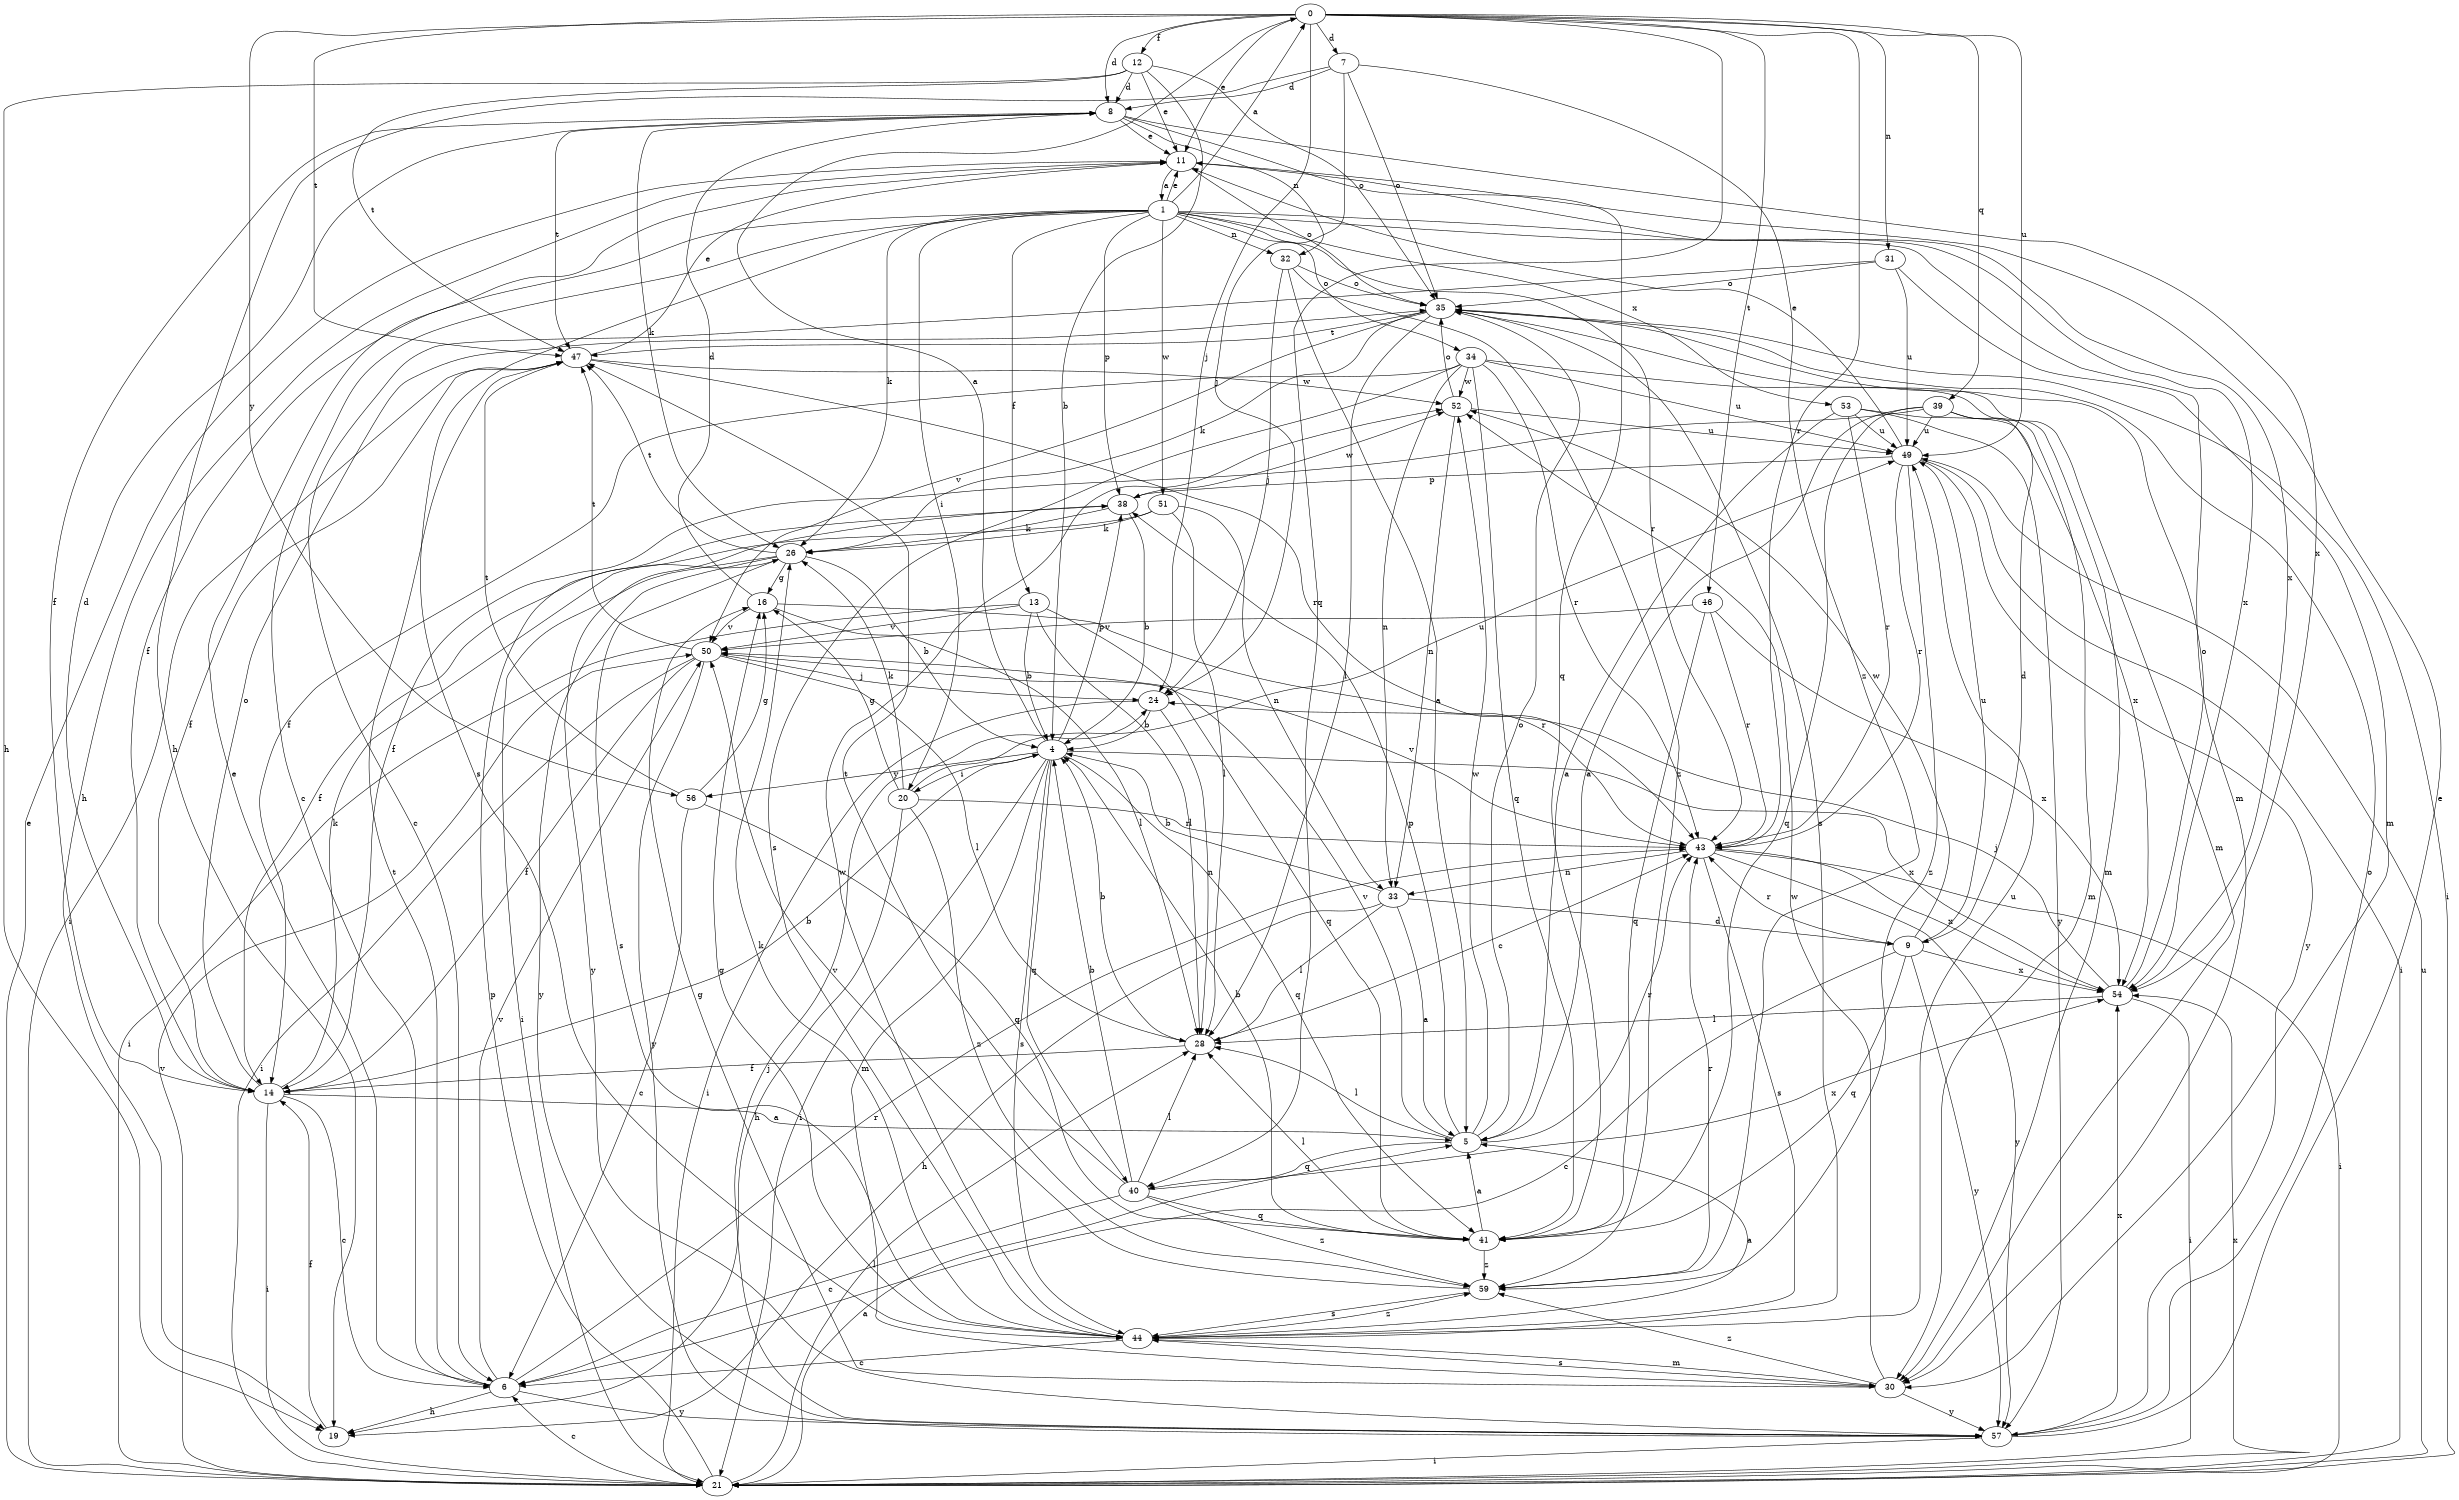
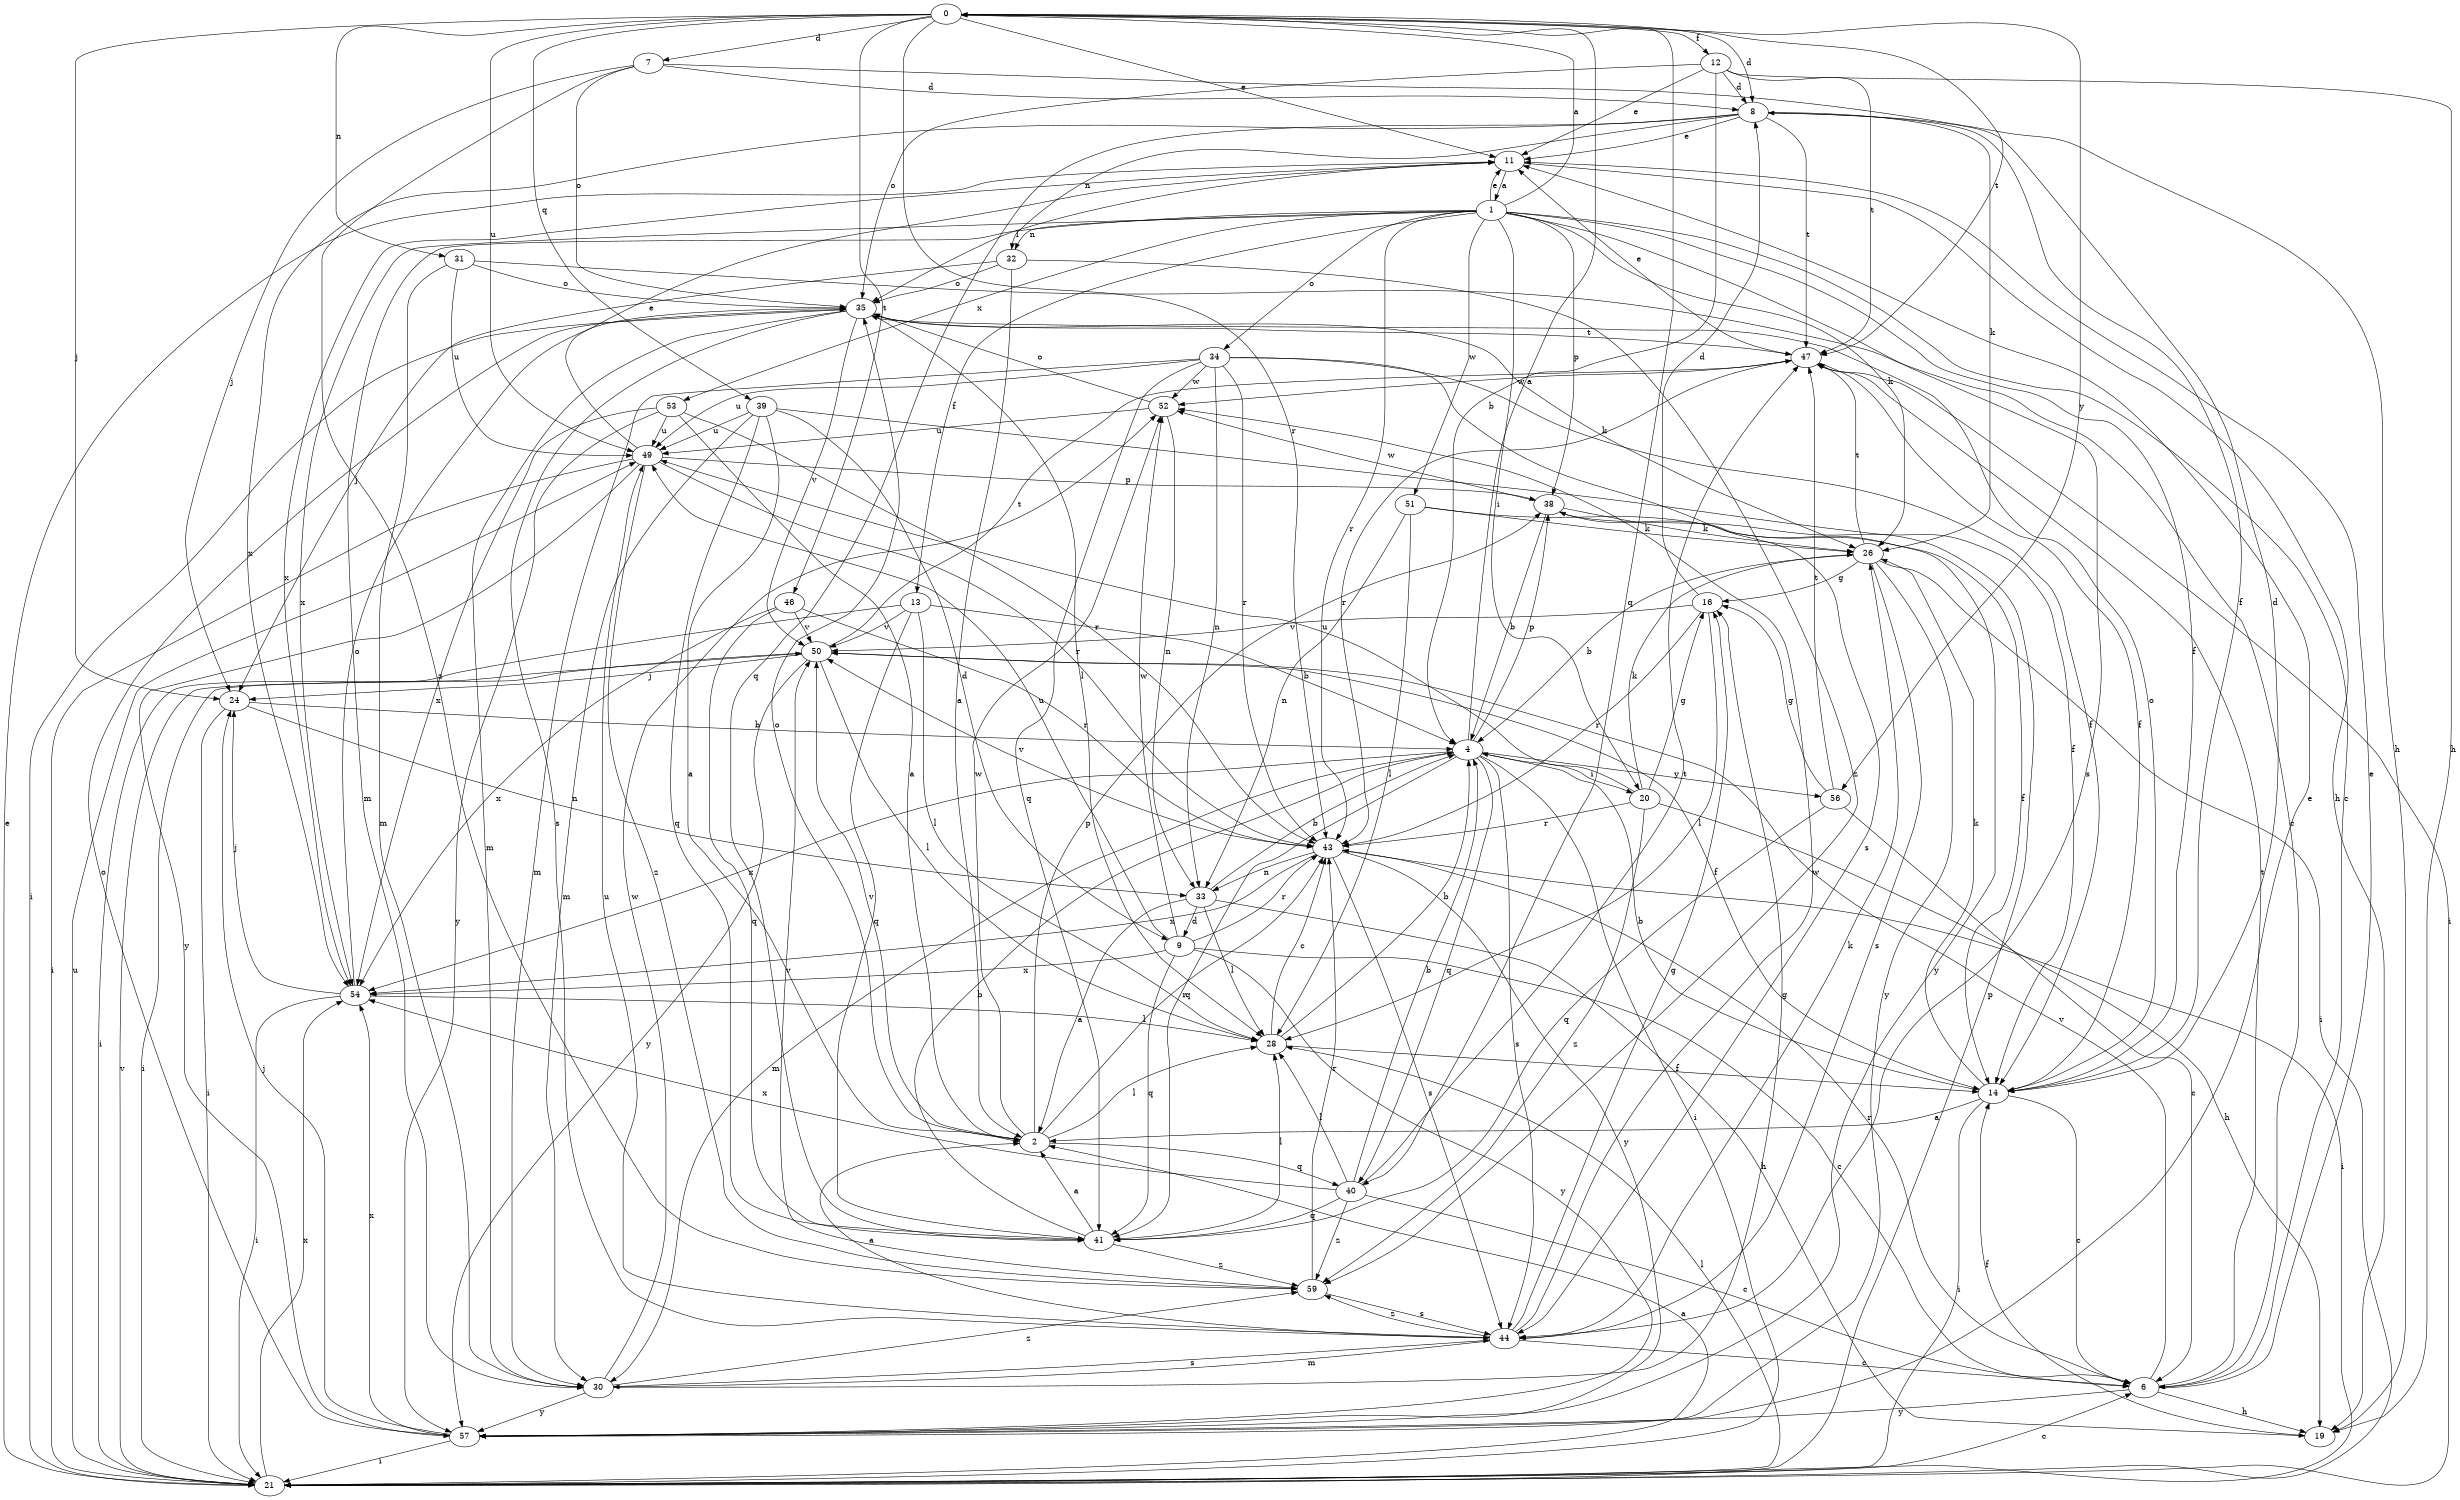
edge "11" -> "35": label "o" -> "l"
edge "24" -> "28": now "24" -> "33"
node "5": label "5" -> "2"
